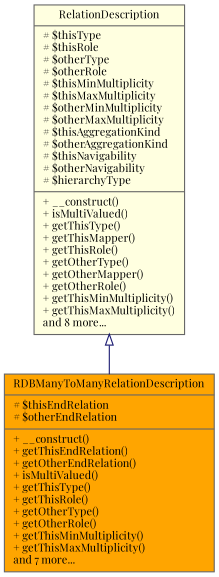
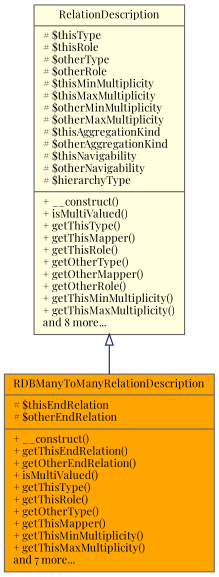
node "RDBManyToManyRelationDescription": text "+ getOtherRole()" -> "+ getThisMapper()"
